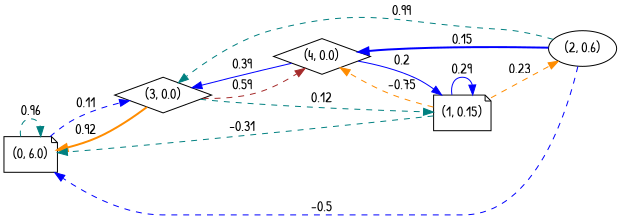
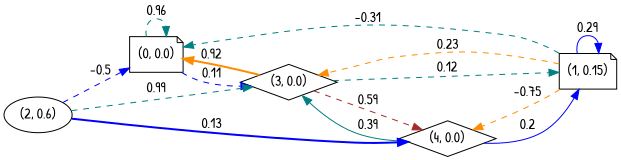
edge "(2, 0.6)" -> "(4, 0.0)": label "0.15" -> "0.13"
edge "(4, 0.0)" -> "(3, 0.0)": color blue -> teal
edge "(1, 0.15)" -> "(2, 0.6)": now "(1, 0.15)" -> "(3, 0.0)"
node "(0, 6.0)": label "(0, 6.0)" -> "(0, 0.0)"
